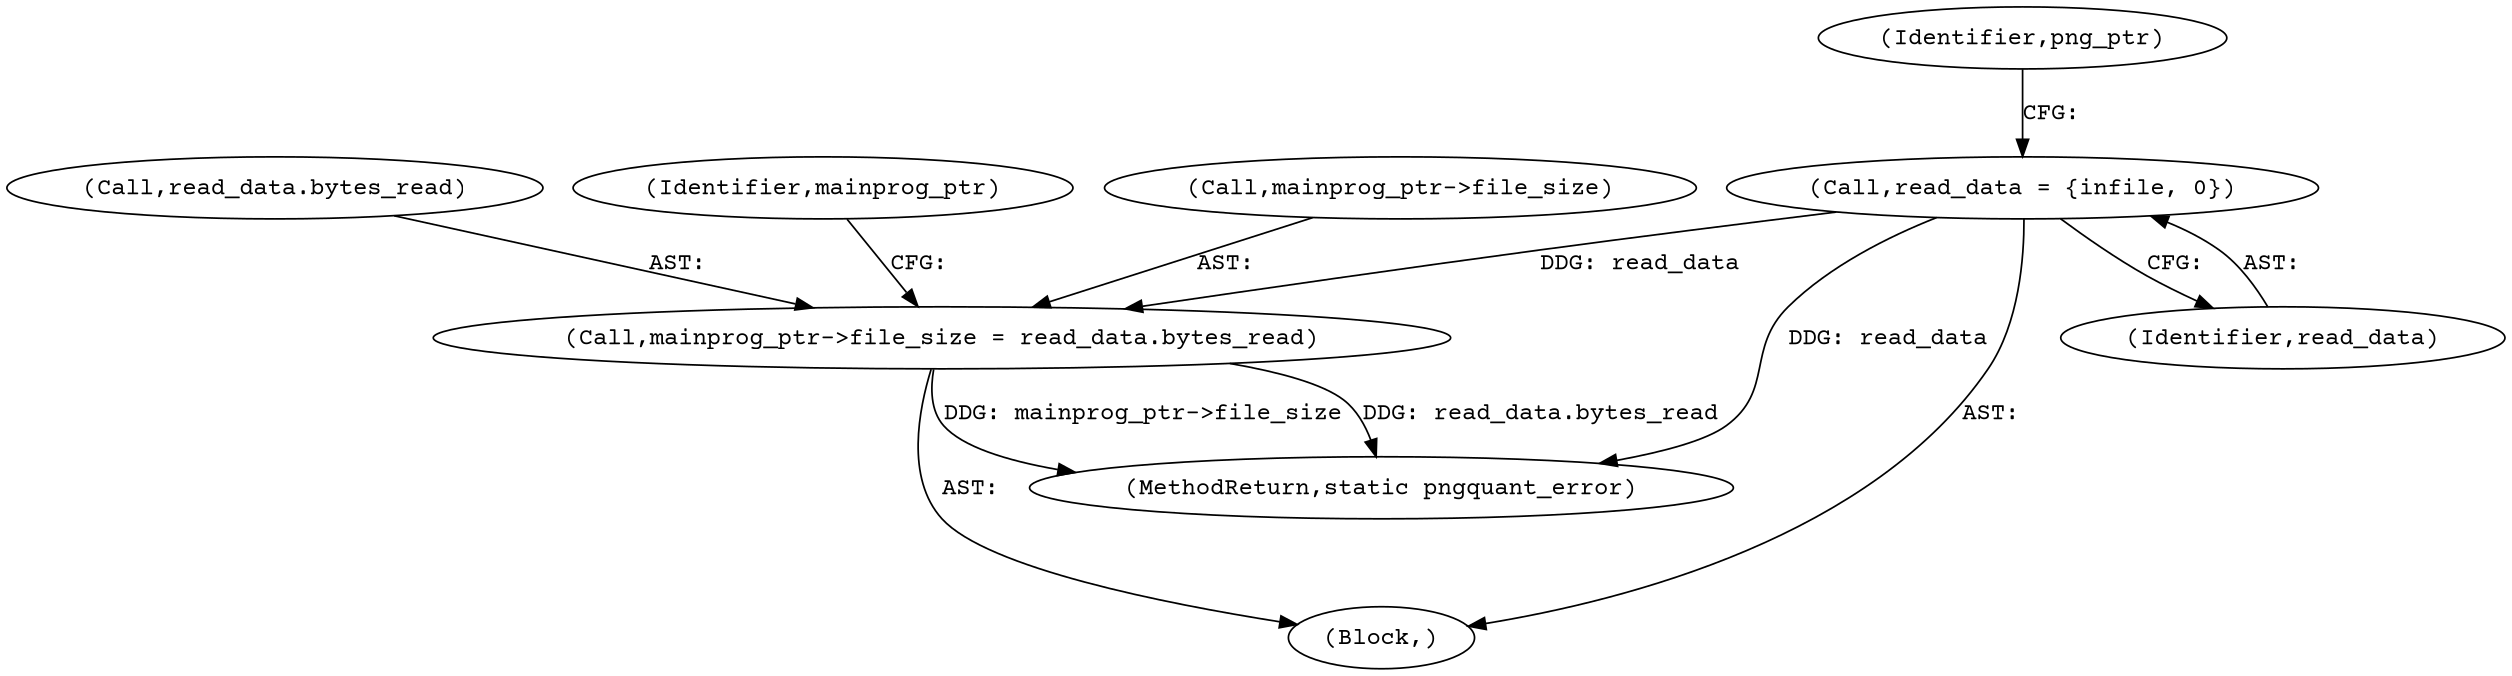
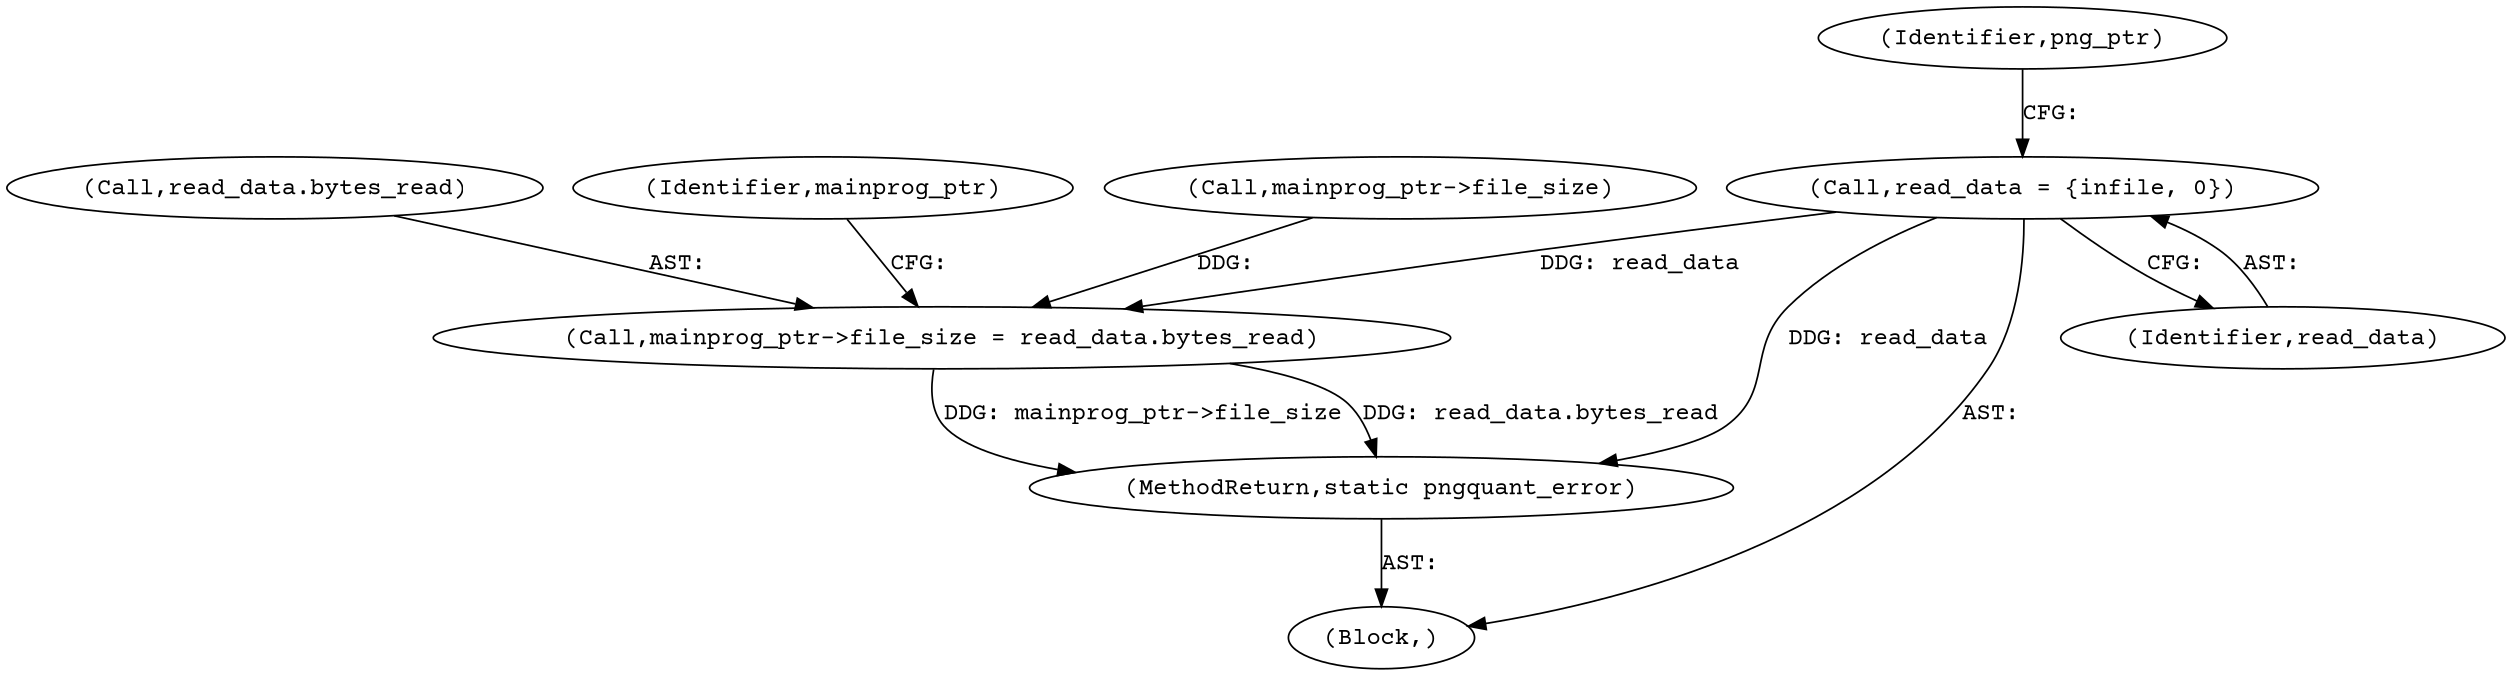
edge "(Call,mainprog_ptr->file_size)" -> "(Call,mainprog_ptr->file_size = read_data.bytes_read)": label "AST: " -> "DDG: "
edge "(Call,mainprog_ptr->file_size = read_data.bytes_read)" -> "(Block,)": now "(MethodReturn,static pngquant_error)" -> "(Block,)"
